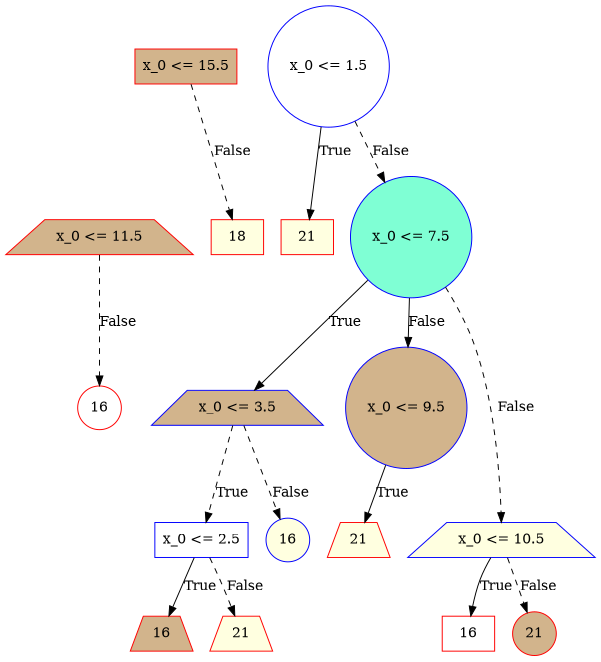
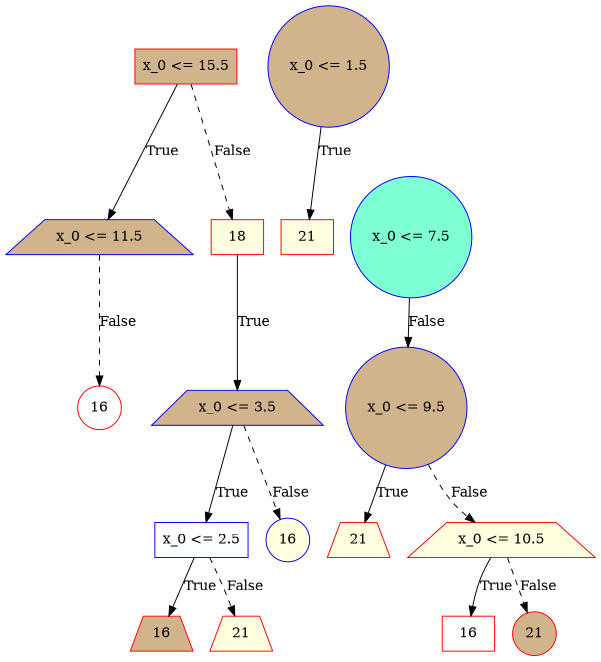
node "x_0 <= 1.5": fillcolor white -> tan
edge "x_0 <= 1.5" -> "x_0 <= 7.5": removed, label "False"
edge "x_0 <= 15.5" -> "x_0 <= 11.5": added, label "True"
node "x_0 <= 11.5": color red -> blue
edge "x_0 <= 7.5" -> "x_0 <= 3.5": now "18" -> "x_0 <= 3.5"
edge "x_0 <= 7.5" -> "x_0 <= 10.5": now "x_0 <= 9.5" -> "x_0 <= 10.5"
edge "x_0 <= 3.5" -> "x_0 <= 2.5": style dashed -> solid
node "x_0 <= 10.5": color blue -> red
